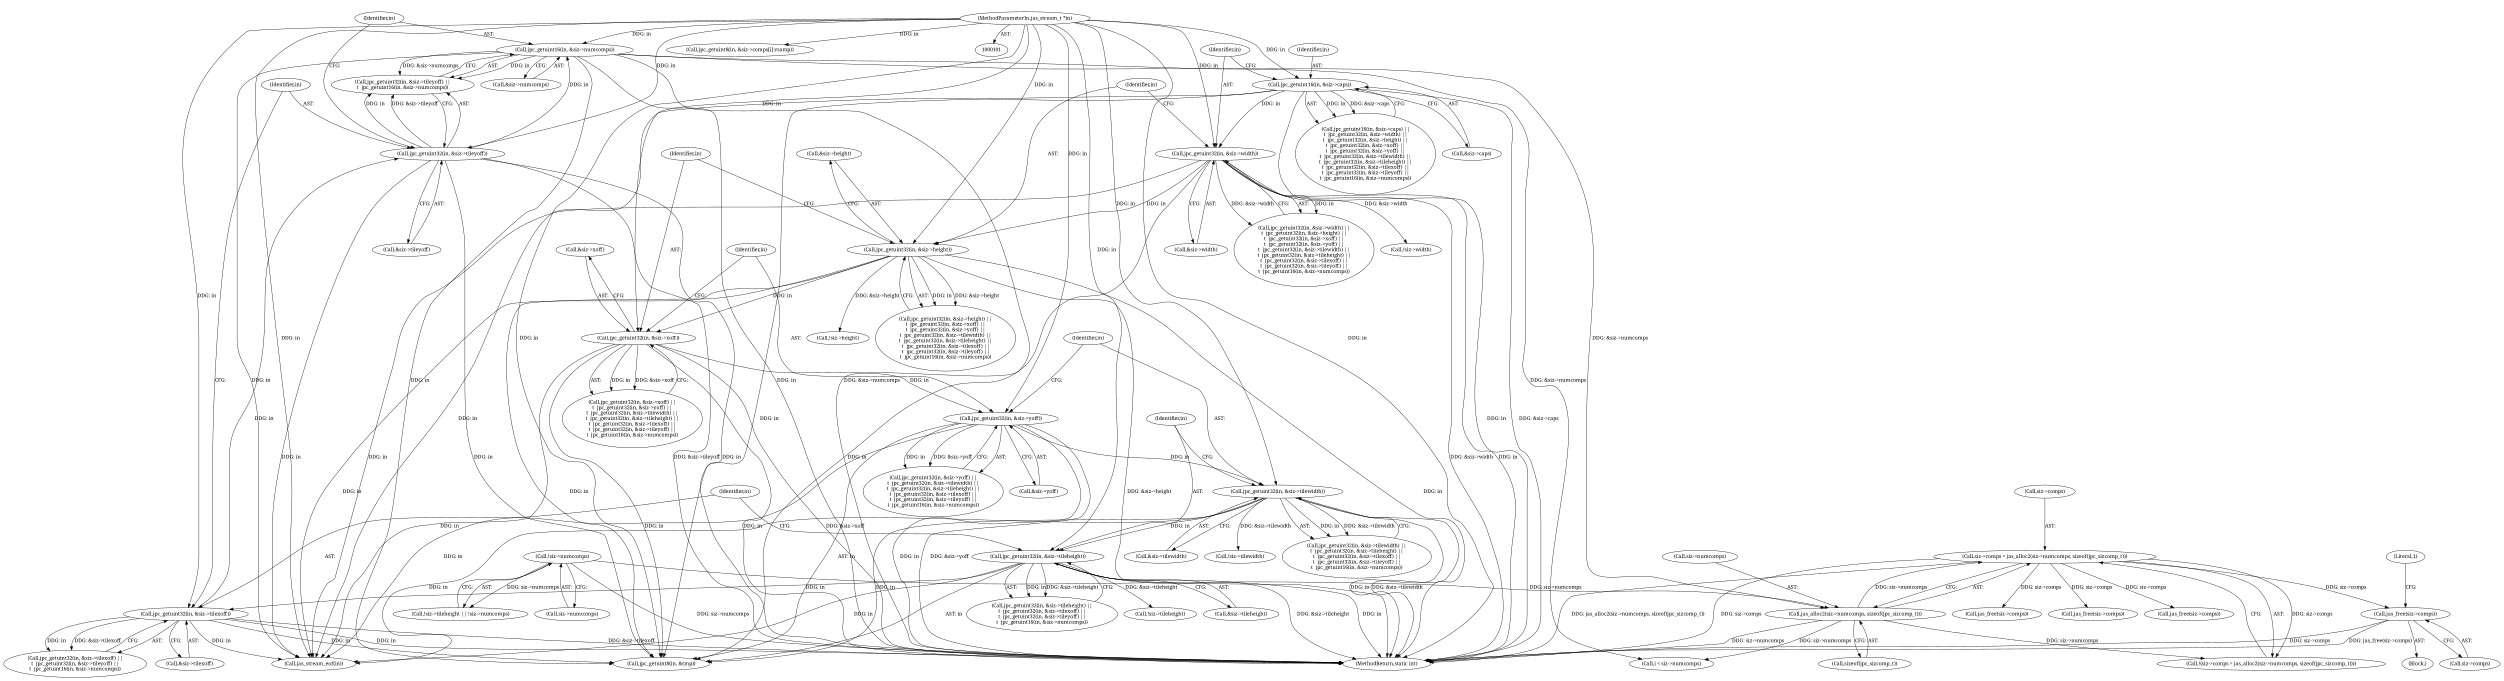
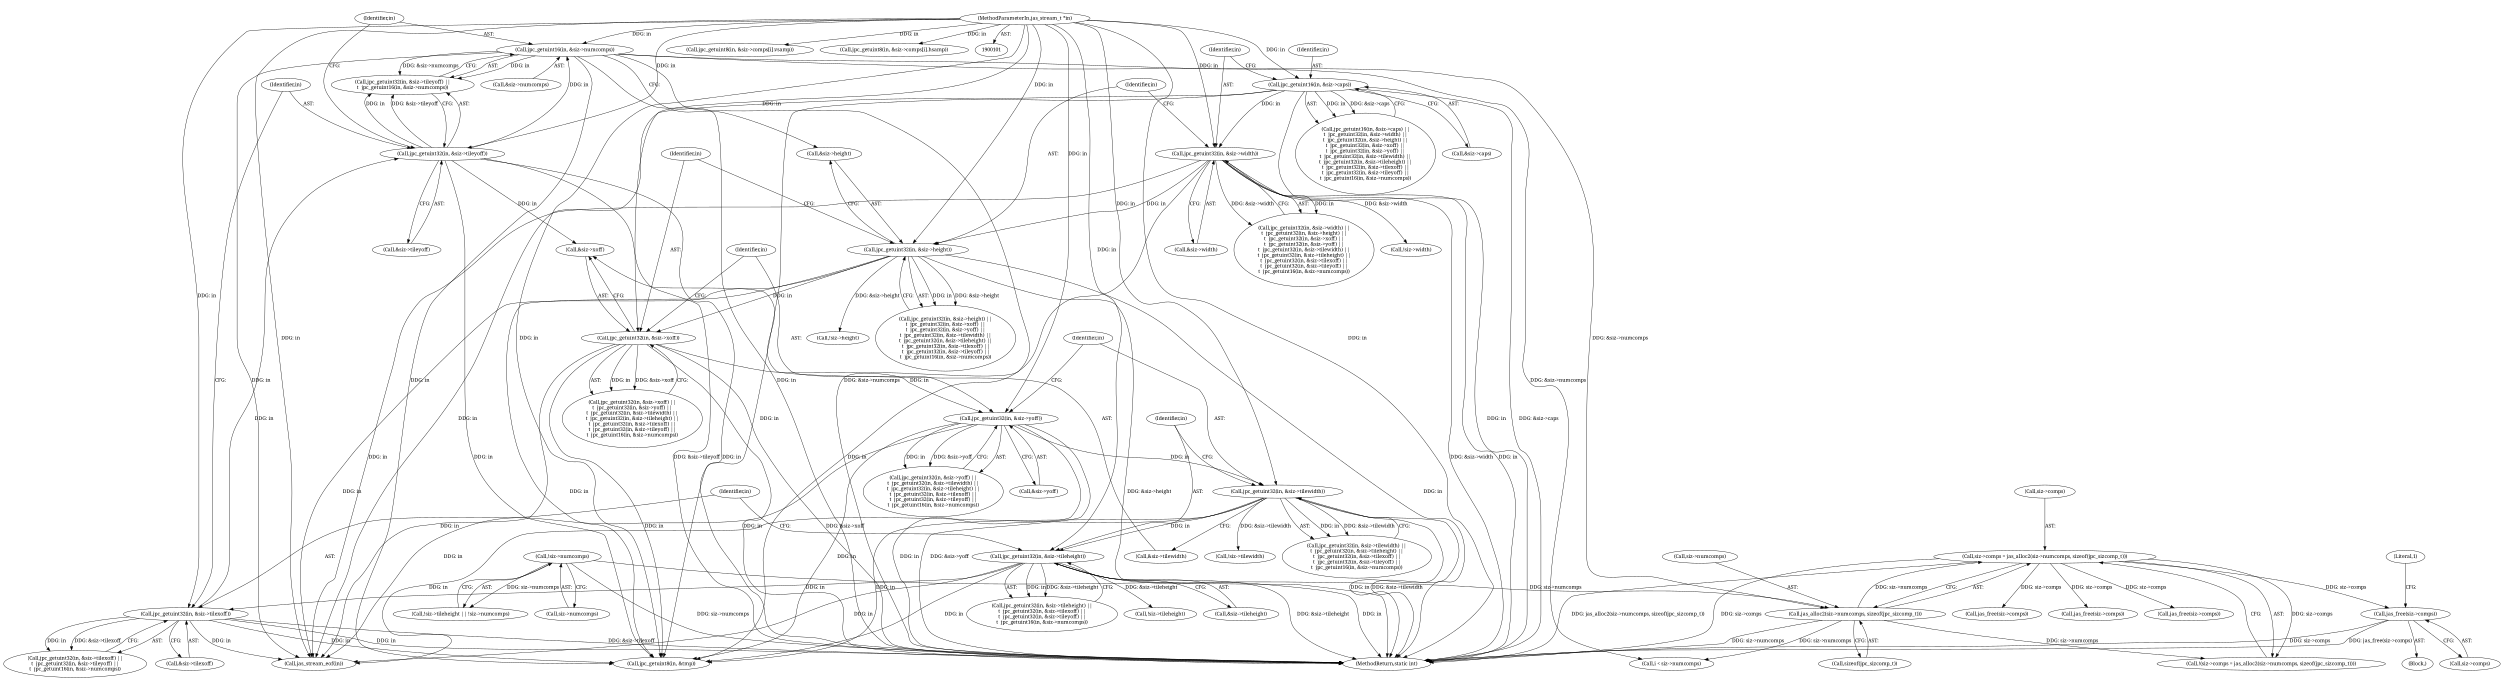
node "(Call,jpc_getuint8(in, &siz->comps[i].hsamp))": added
node "1000101": label "1000101" -> "1900101"
edge "(Call,jpc_getuint16(in, &siz->numcomps))" -> "(Call,&siz->numcomps)": now "(Call,jpc_getuint16(in, &siz->numcomps))" -> "(Call,&siz->height)"
edge "(Call,jpc_getuint32(in, &siz->tileyoff))" -> "(Call,jas_stream_eof(in))": now "(Call,jpc_getuint32(in, &siz->tileyoff))" -> "(Call,&siz->xoff)"
edge "(Call,&siz->tilewidth)" -> "(Call,jpc_getuint32(in, &siz->tilewidth))": now "(Call,&siz->tilewidth)" -> "(Call,&siz->xoff)"
edge "(Call,jpc_getuint32(in, &siz->yoff))" -> "(Call,jpc_getuint8(in, &tmp))": label "AST: in" -> "DDG: in"
edge "(Call,jpc_getuint32(in, &siz->tileheight))" -> "(Call,jpc_getuint8(in, &tmp))": label "AST: in" -> "DDG: in"
